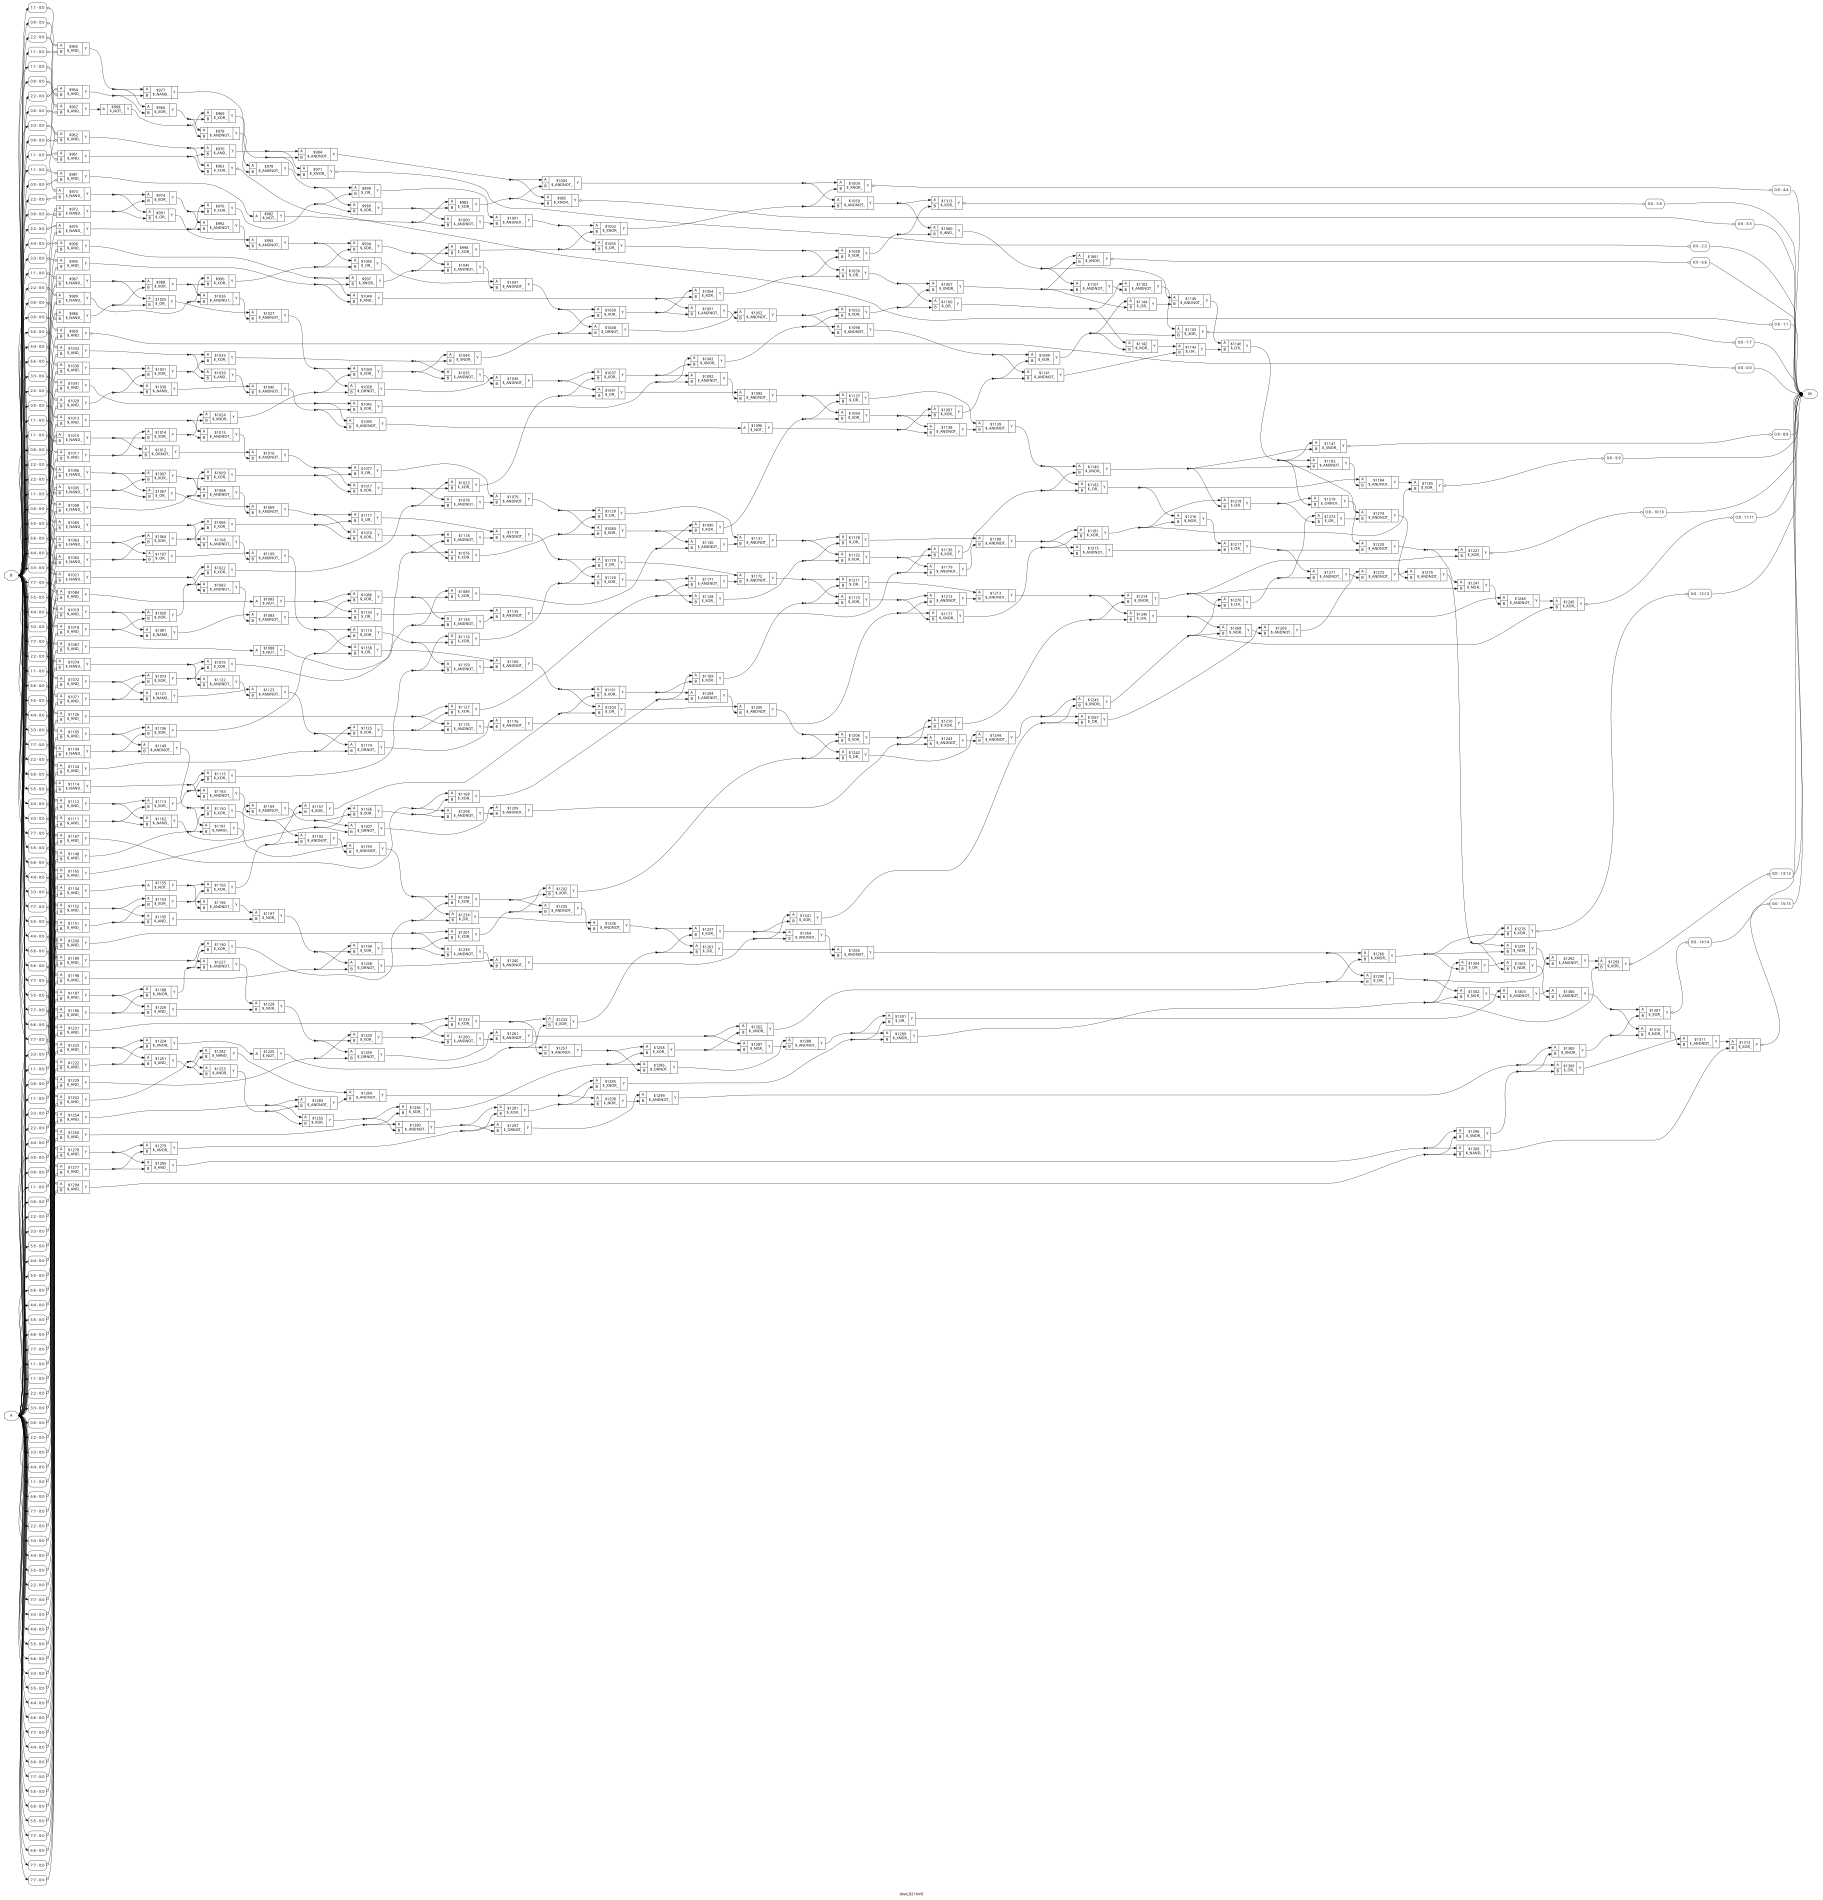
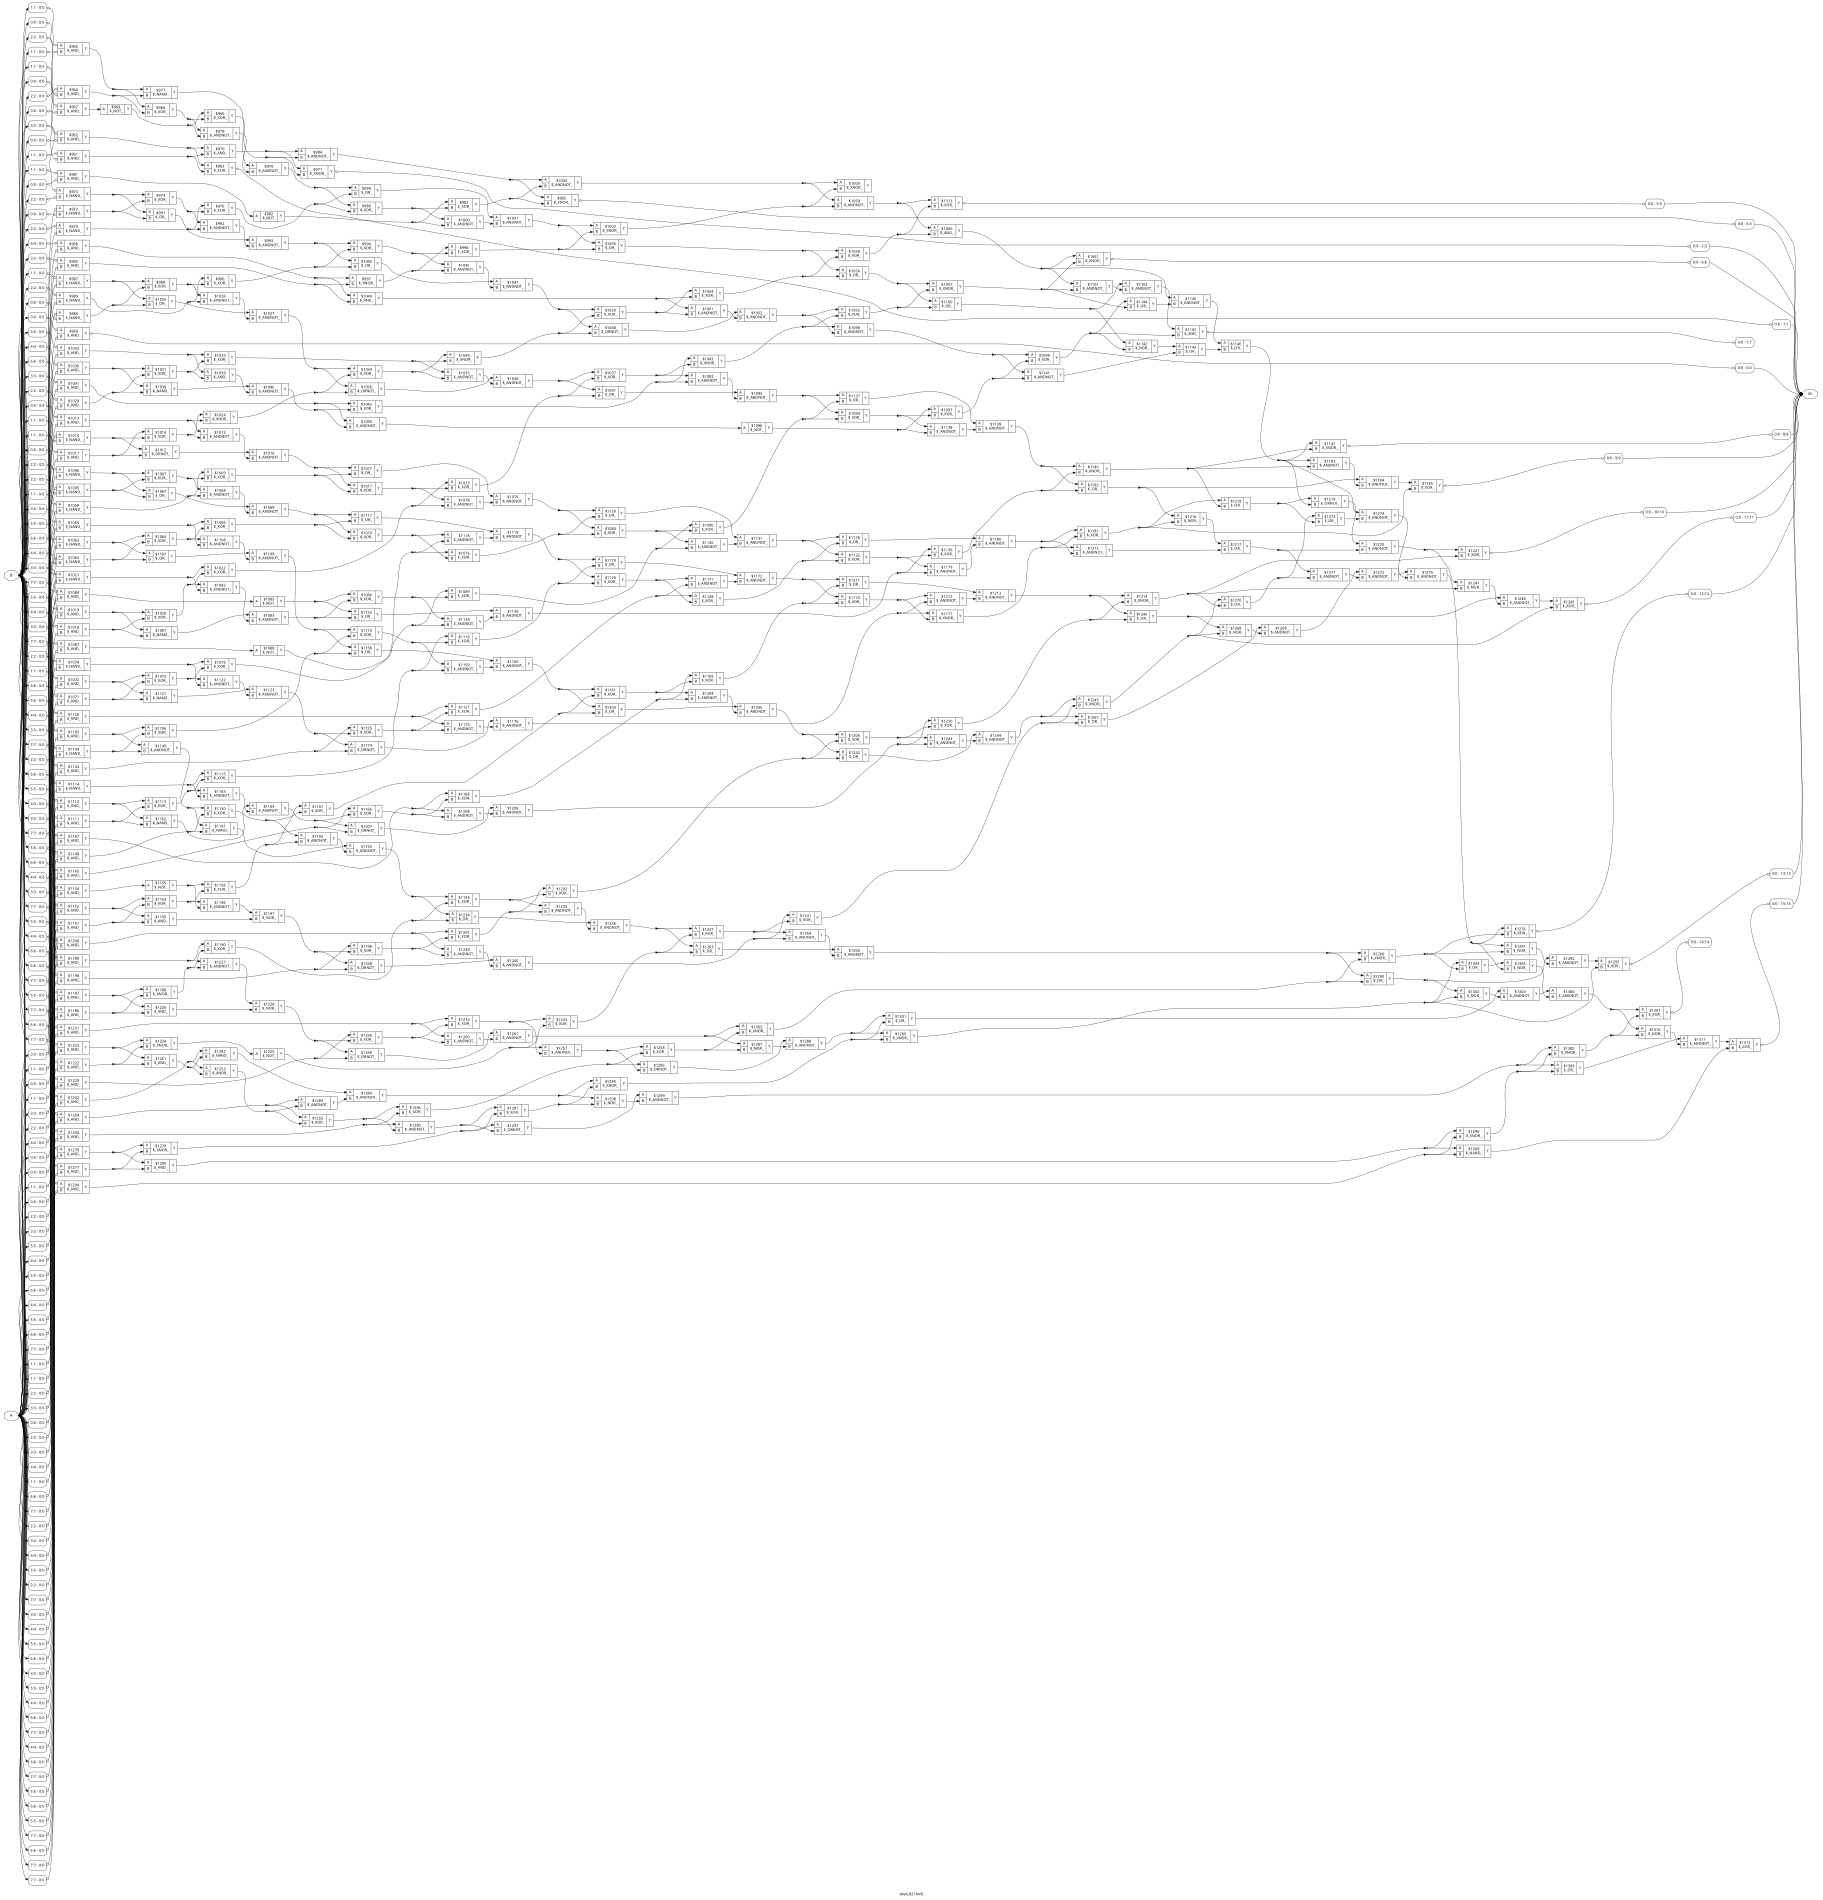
node "0:0 - 4:4": removed
edge "0:0 - 7:7" -> "M": removed
edge "0:0 - 14:14" -> "M": removed
